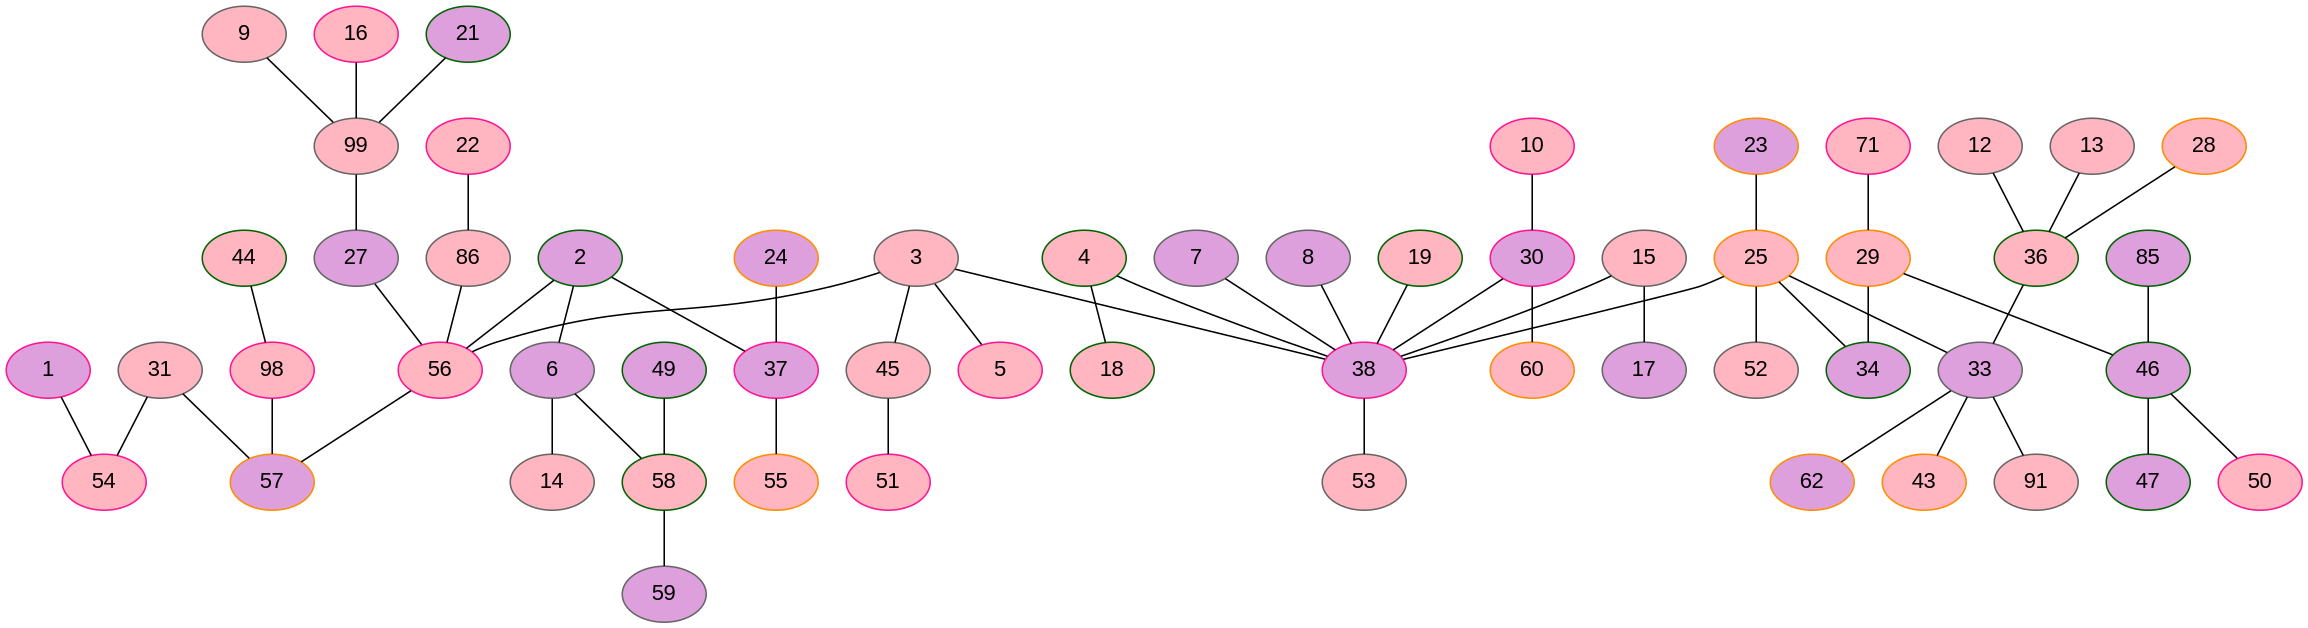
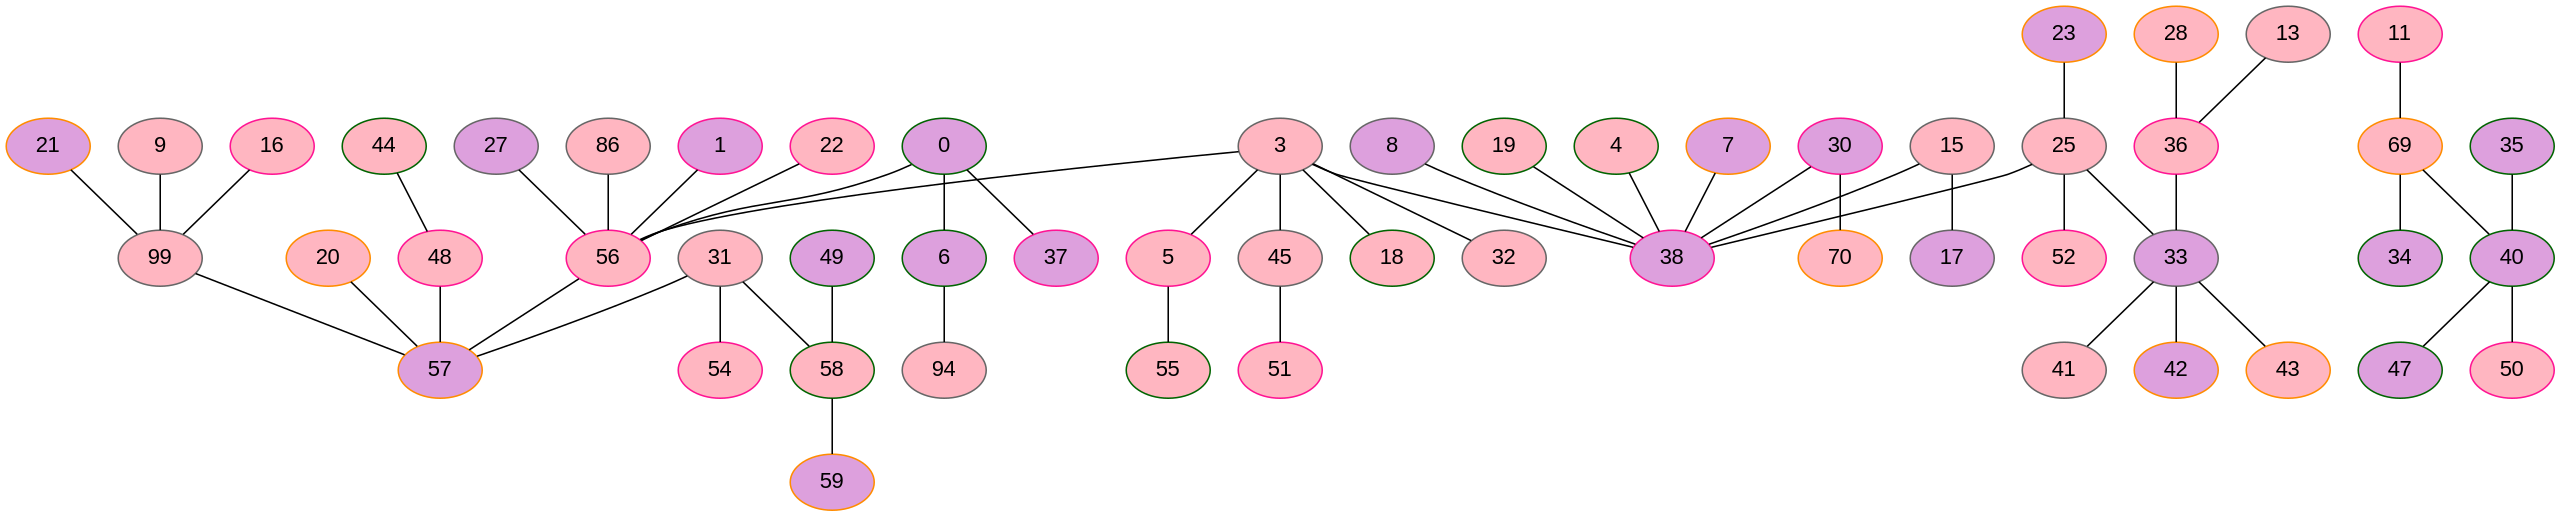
node "21": color darkgreen -> darkorange
node "10": removed
node "71": label "71" -> "11"
node "12": removed
edge "99" -- "27": now "99" -- "57"
edge "22" -- "86": now "22" -- "56"
node "20": added
node "2": label "2" -> "0"
node "24": removed
node "7": color gray40 -> darkorange
node "32": added
node "25": color darkorange -> gray40
node "29": label "29" -> "69"
node "36": color darkgreen -> deeppink
node "85": label "85" -> "35"
edge "4" -- "18": now "3" -- "18"
edge "25" -- "34": removed
node "98": label "98" -> "48"
node "6": color gray40 -> darkgreen
node "60": label "60" -> "70"
node "52": color gray40 -> deeppink
node "46": label "46" -> "40"
edge "1" -- "54": now "1" -- "56"
edge "6" -- "58": now "31" -- "58"
edge "37" -- "55": now "5" -- "55"
node "14": label "14" -> "94"
node "55": color darkorange -> darkgreen
node "53": removed
node "62": label "62" -> "42"
node "91": label "91" -> "41"
node "59": color gray40 -> darkorange
